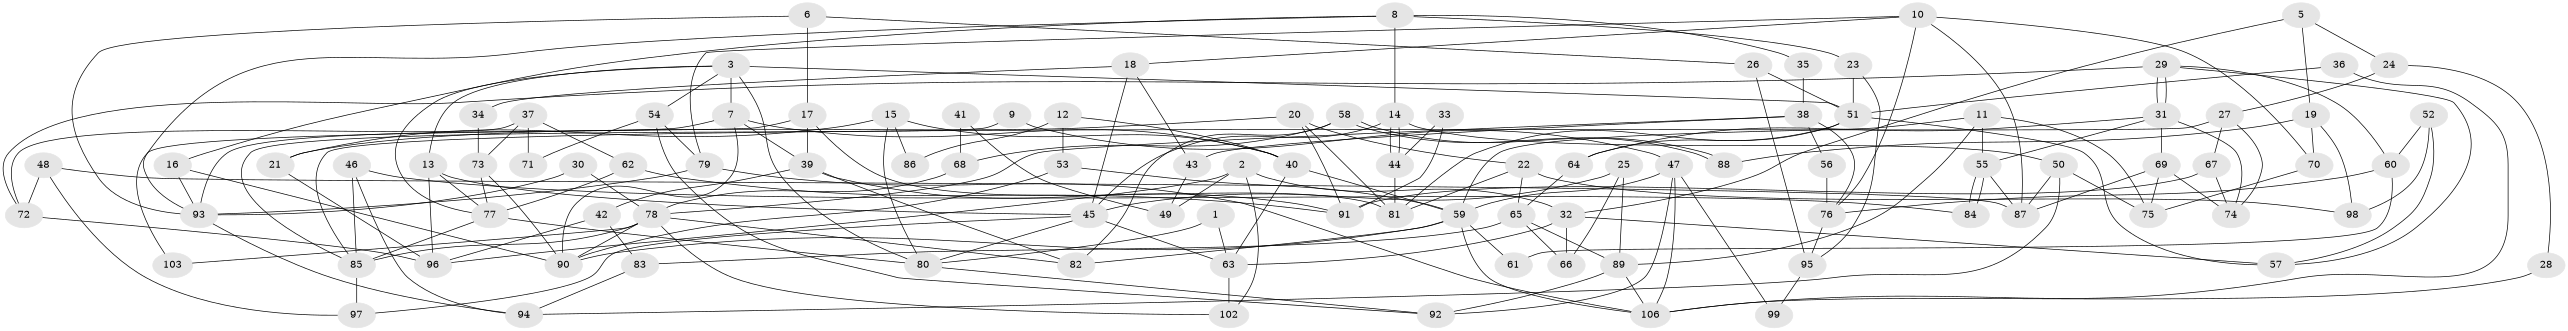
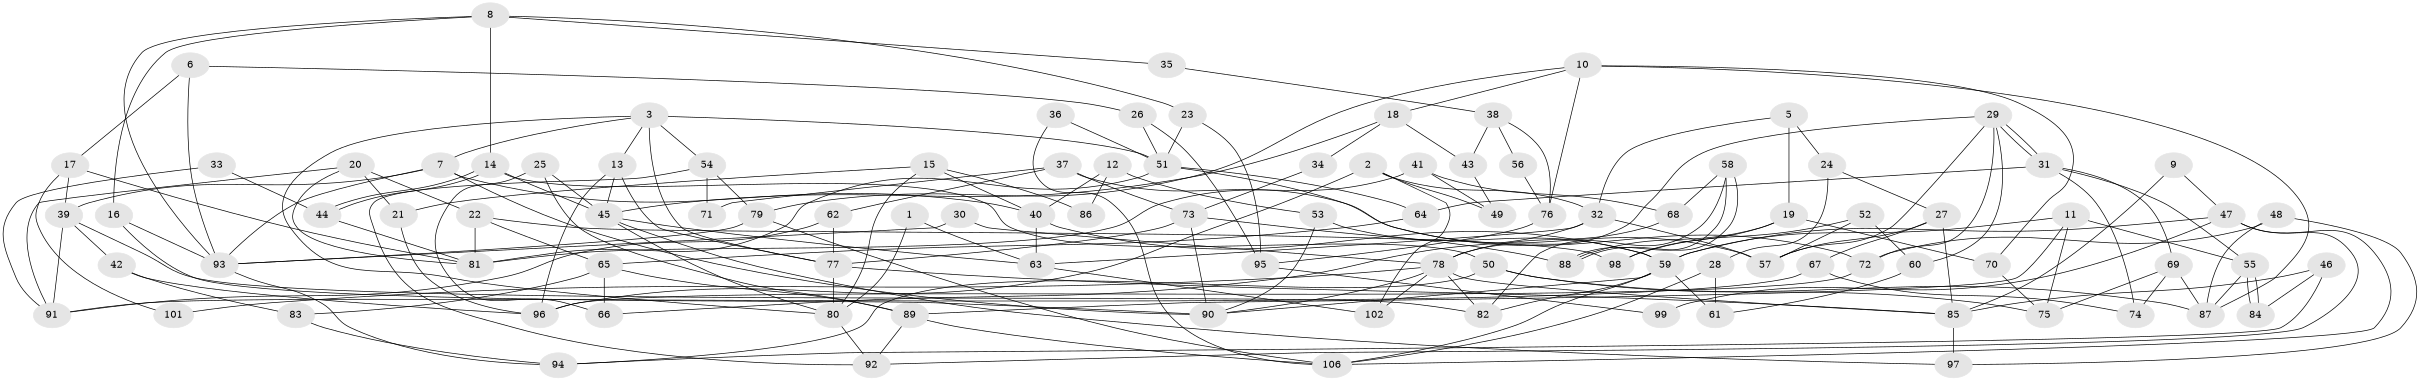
edge "38" -- "78": now "29" -- "78"
edge "27" -- "74": now "27" -- "57"
edge "60" -- "76": removed
edge "73" -- "88": added
edge "41" -- "81": added
node "103": label "103" -> "101"
edge "28" -- "61": added
